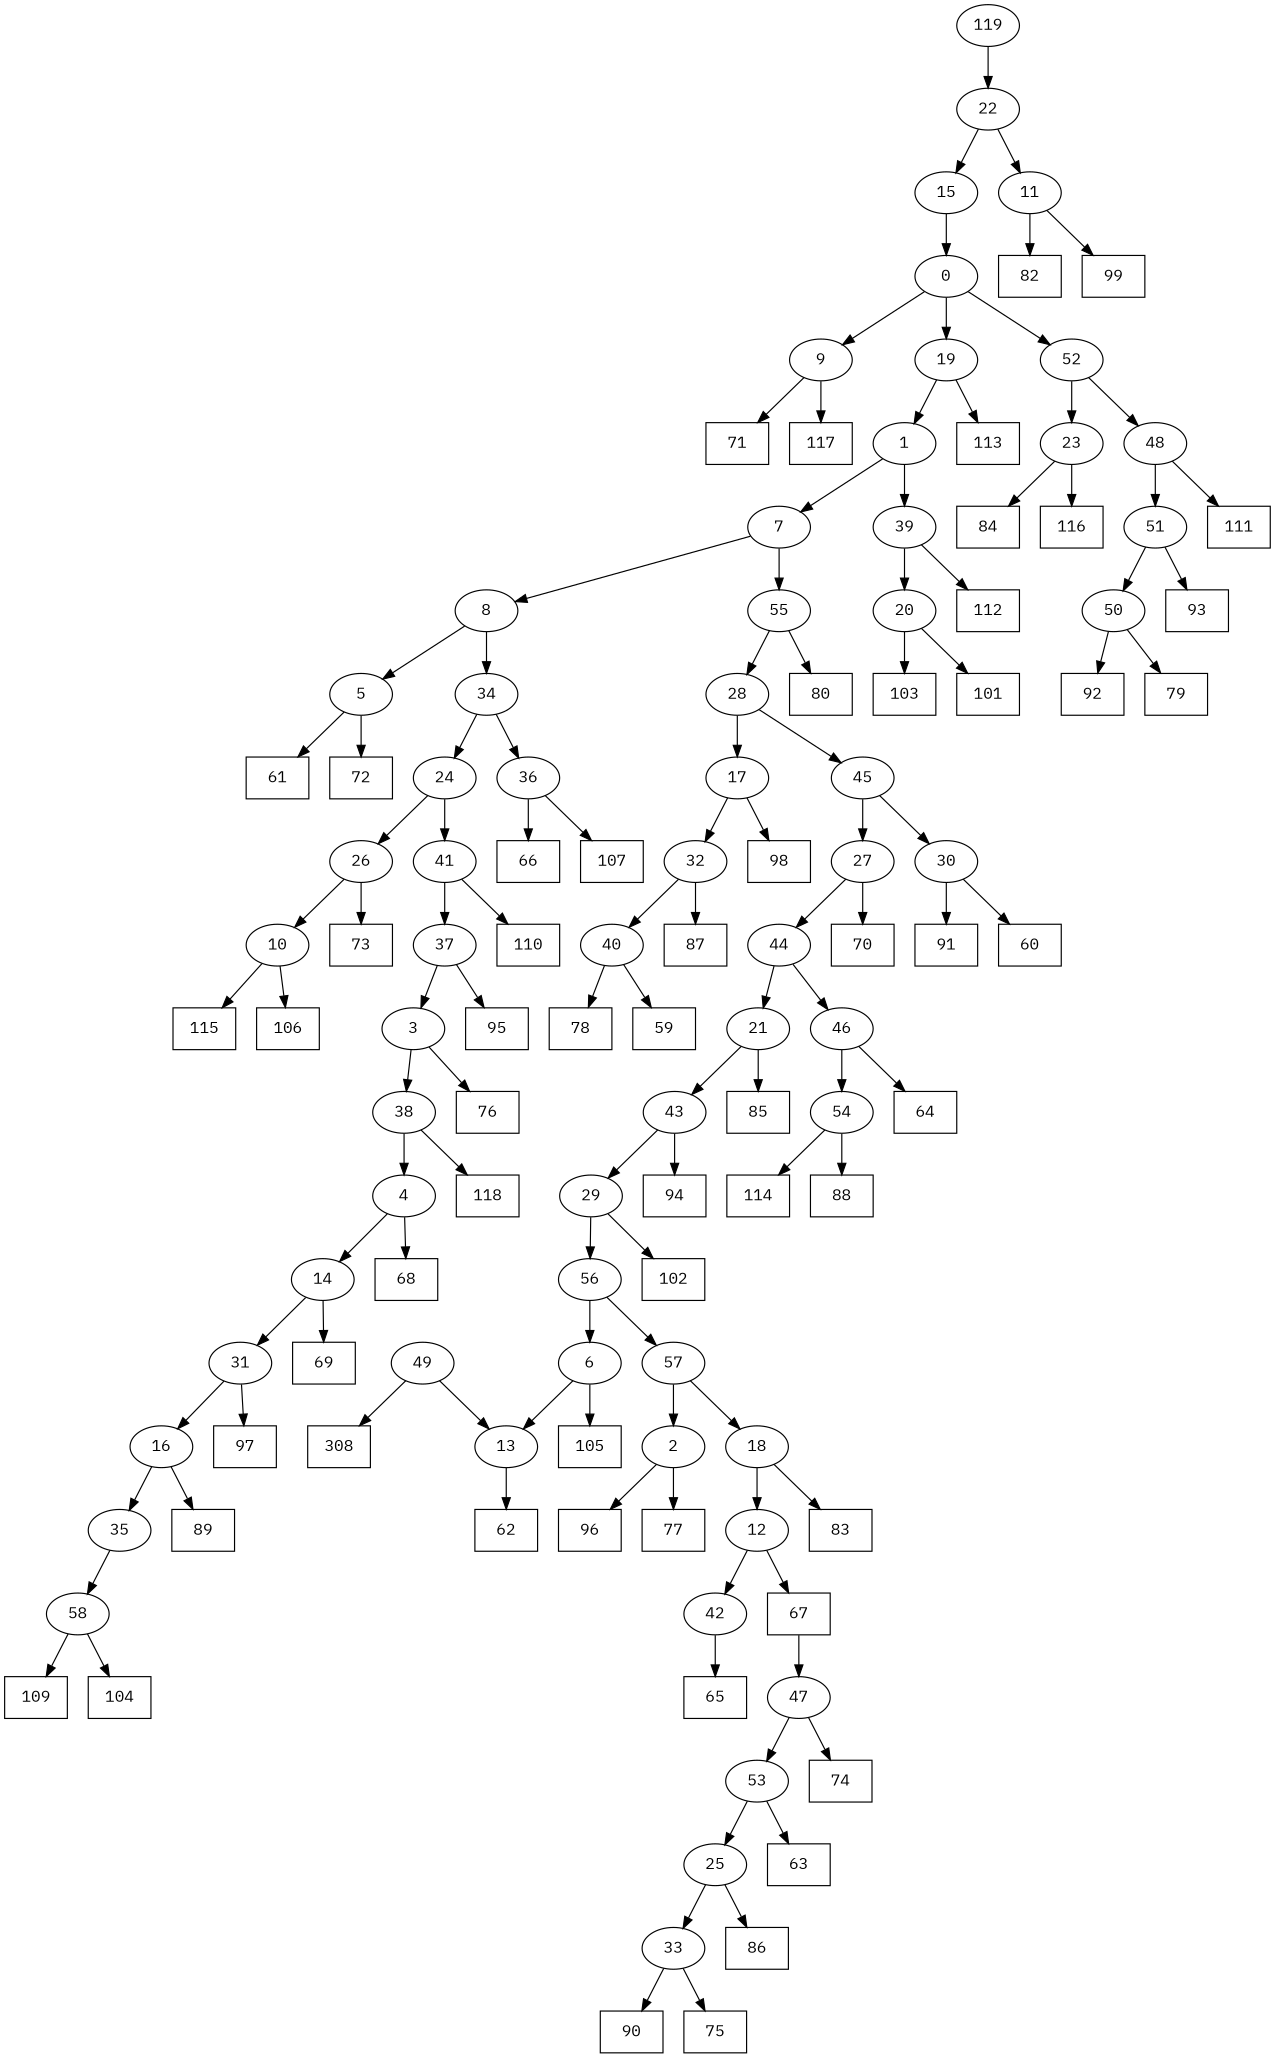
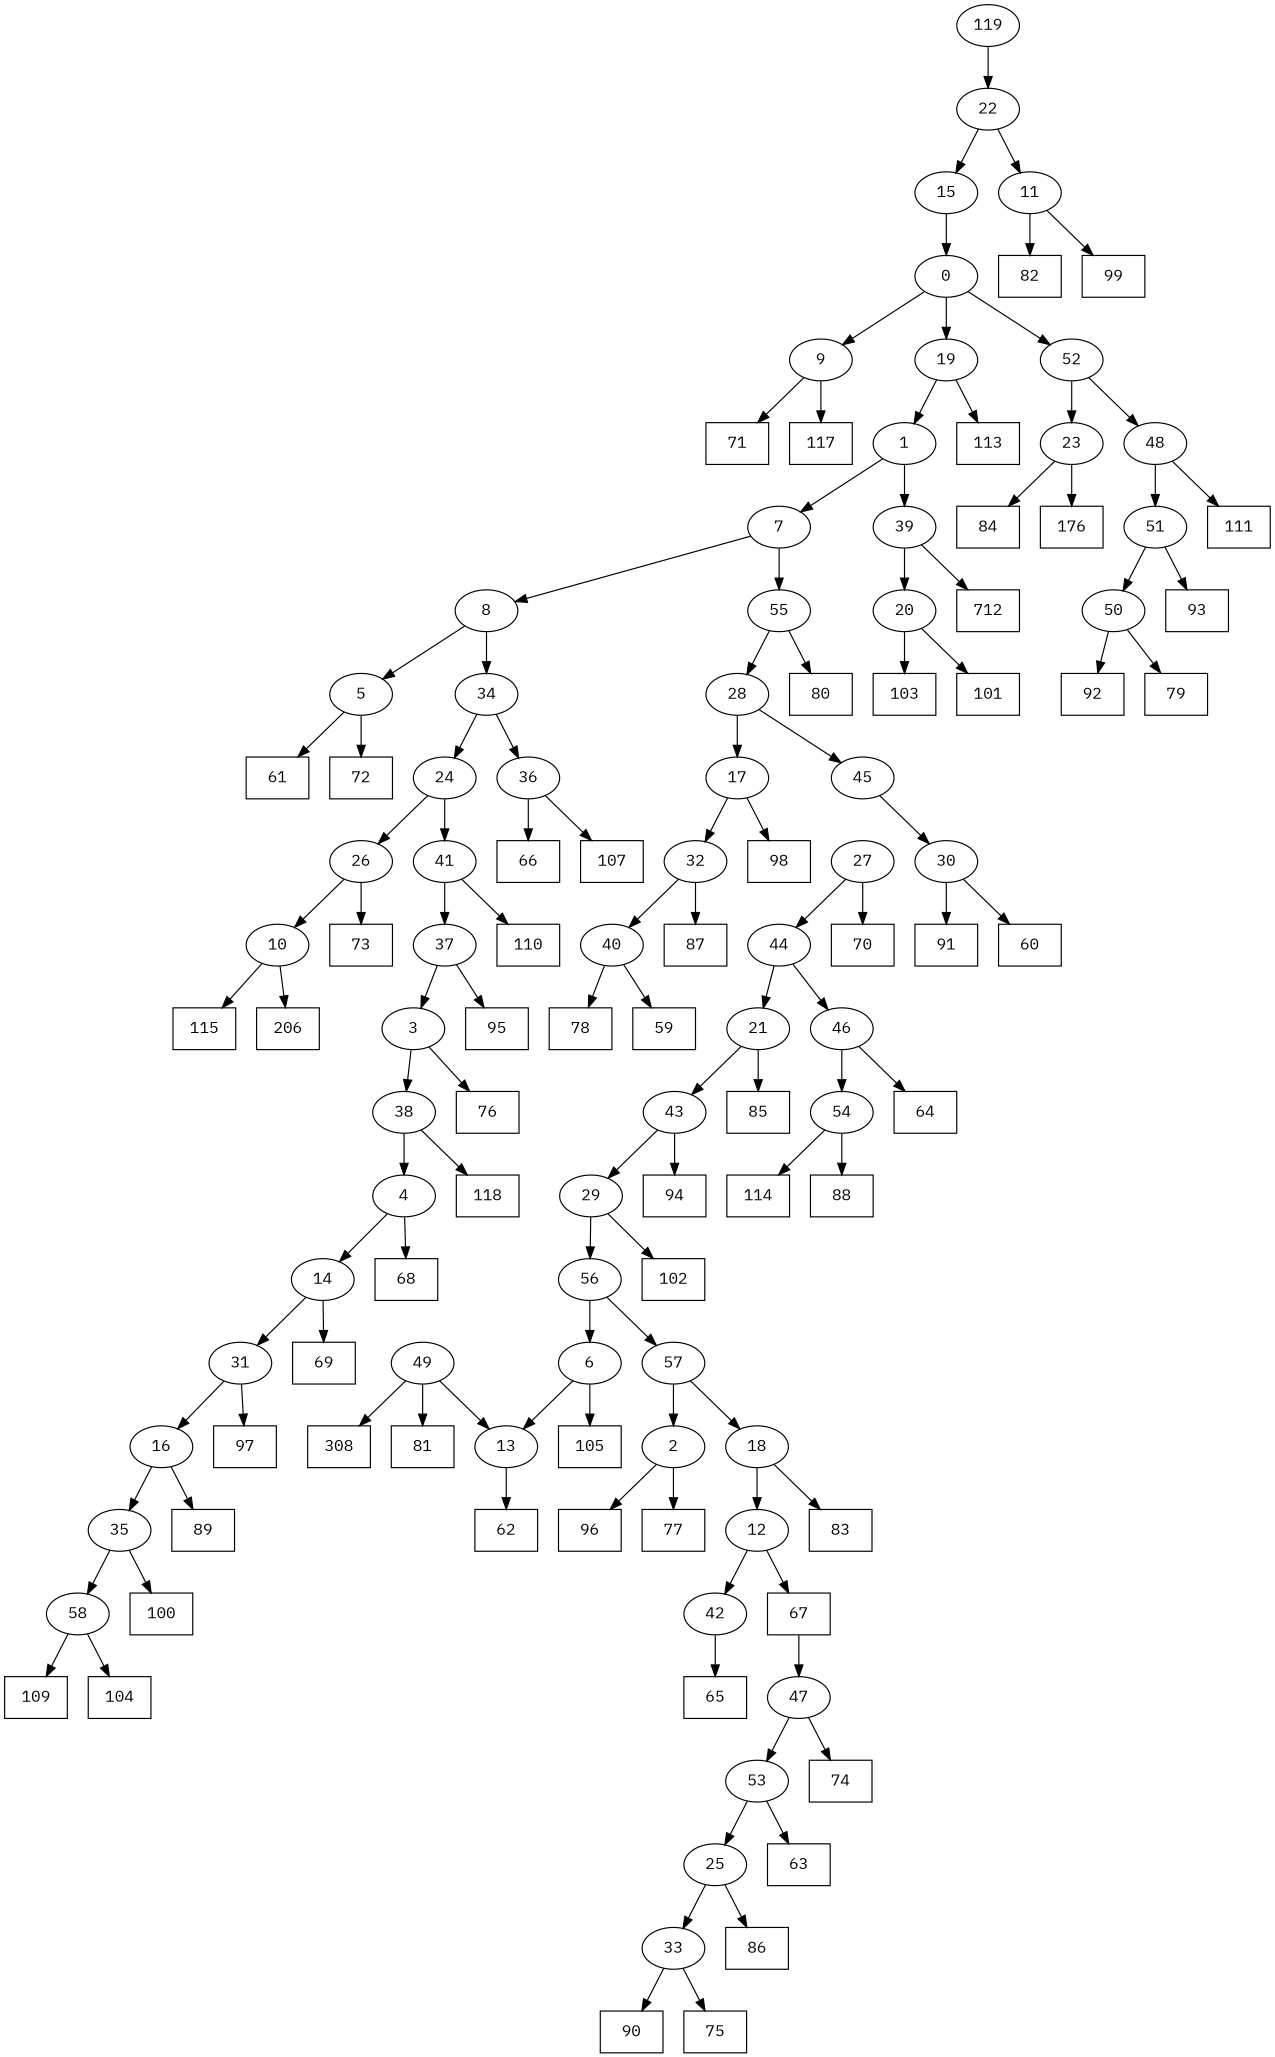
node "116": label "116" -> "176"
node "112": label "112" -> "712"
edge "45" -> "27": removed
node "106": label "106" -> "206"
node "81": added
node "100": added
